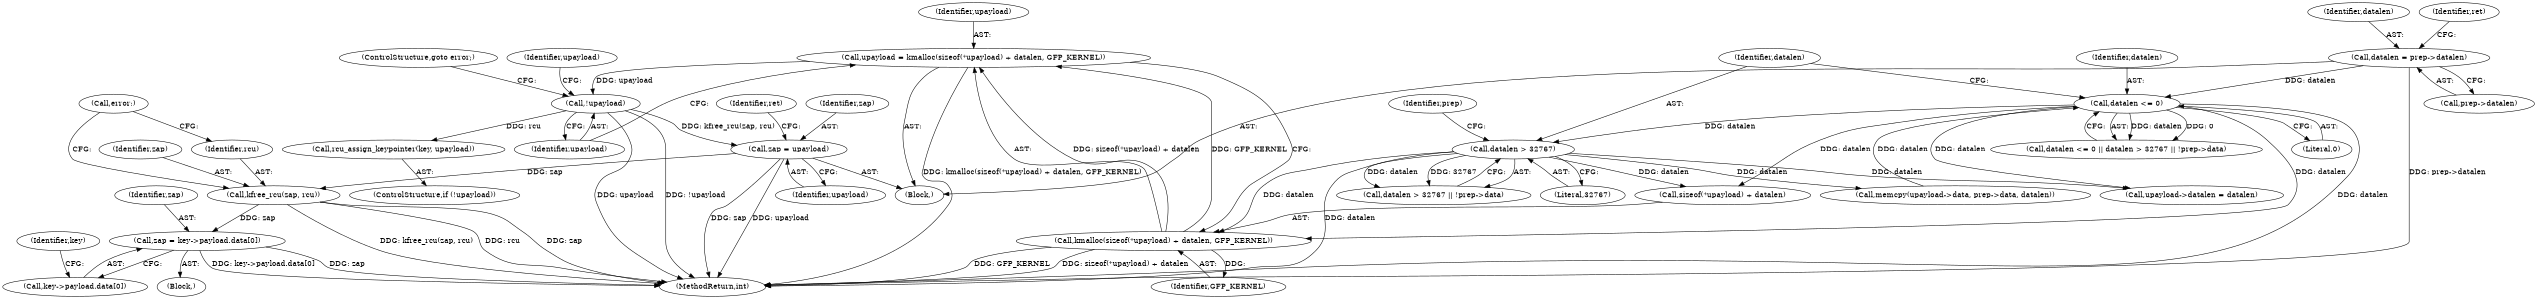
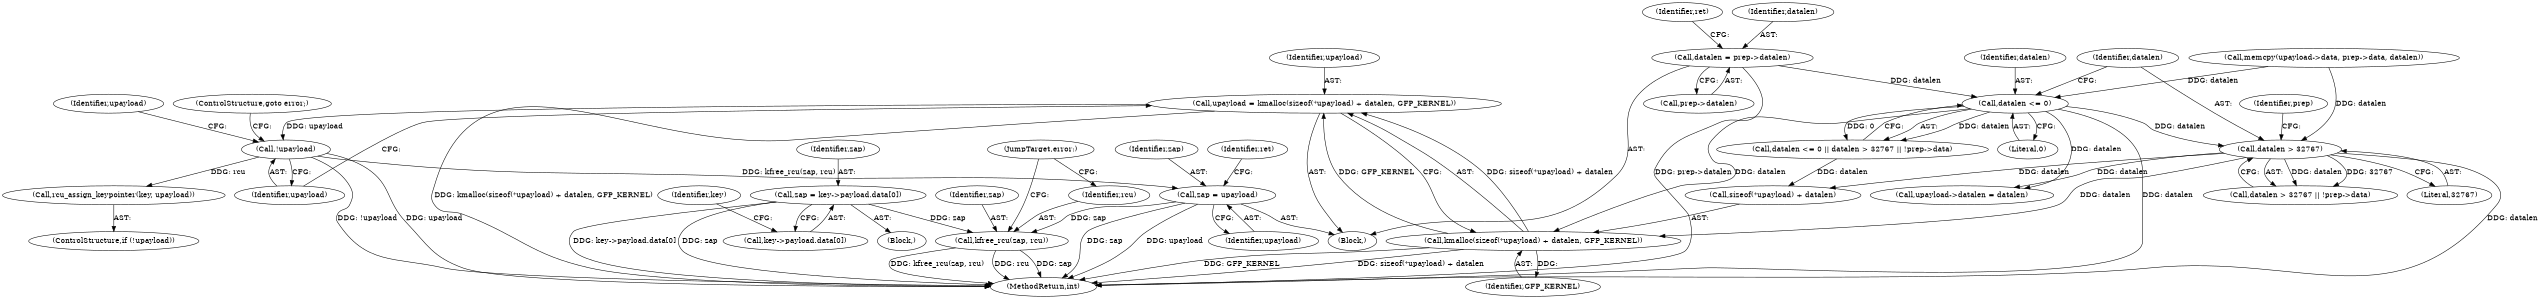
node "(Call,error:)": label "(Call,error:)" -> "(JumpTarget,error:)"
edge "(Call,datalen <= 0)" -> "(Call,sizeof(*upayload) + datalen)": now "(Call,datalen <= 0 || datalen > 32767 || !prep->data)" -> "(Call,sizeof(*upayload) + datalen)"
edge "(Call,datalen > 32767)" -> "(Call,memcpy(upayload->data, prep->data, datalen))": reversed
edge "(Call,kfree_rcu(zap, rcu))" -> "(Call,zap = key->payload.data[0])": reversed
